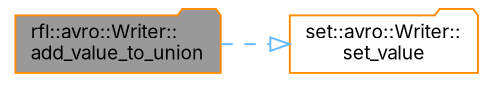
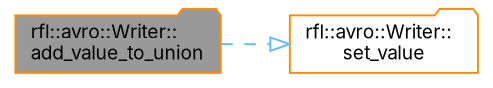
node "set::avro::Writer:: set_value": label "set::avro::Writer:: set_value" -> "rfl::avro::Writer:: set_value"
